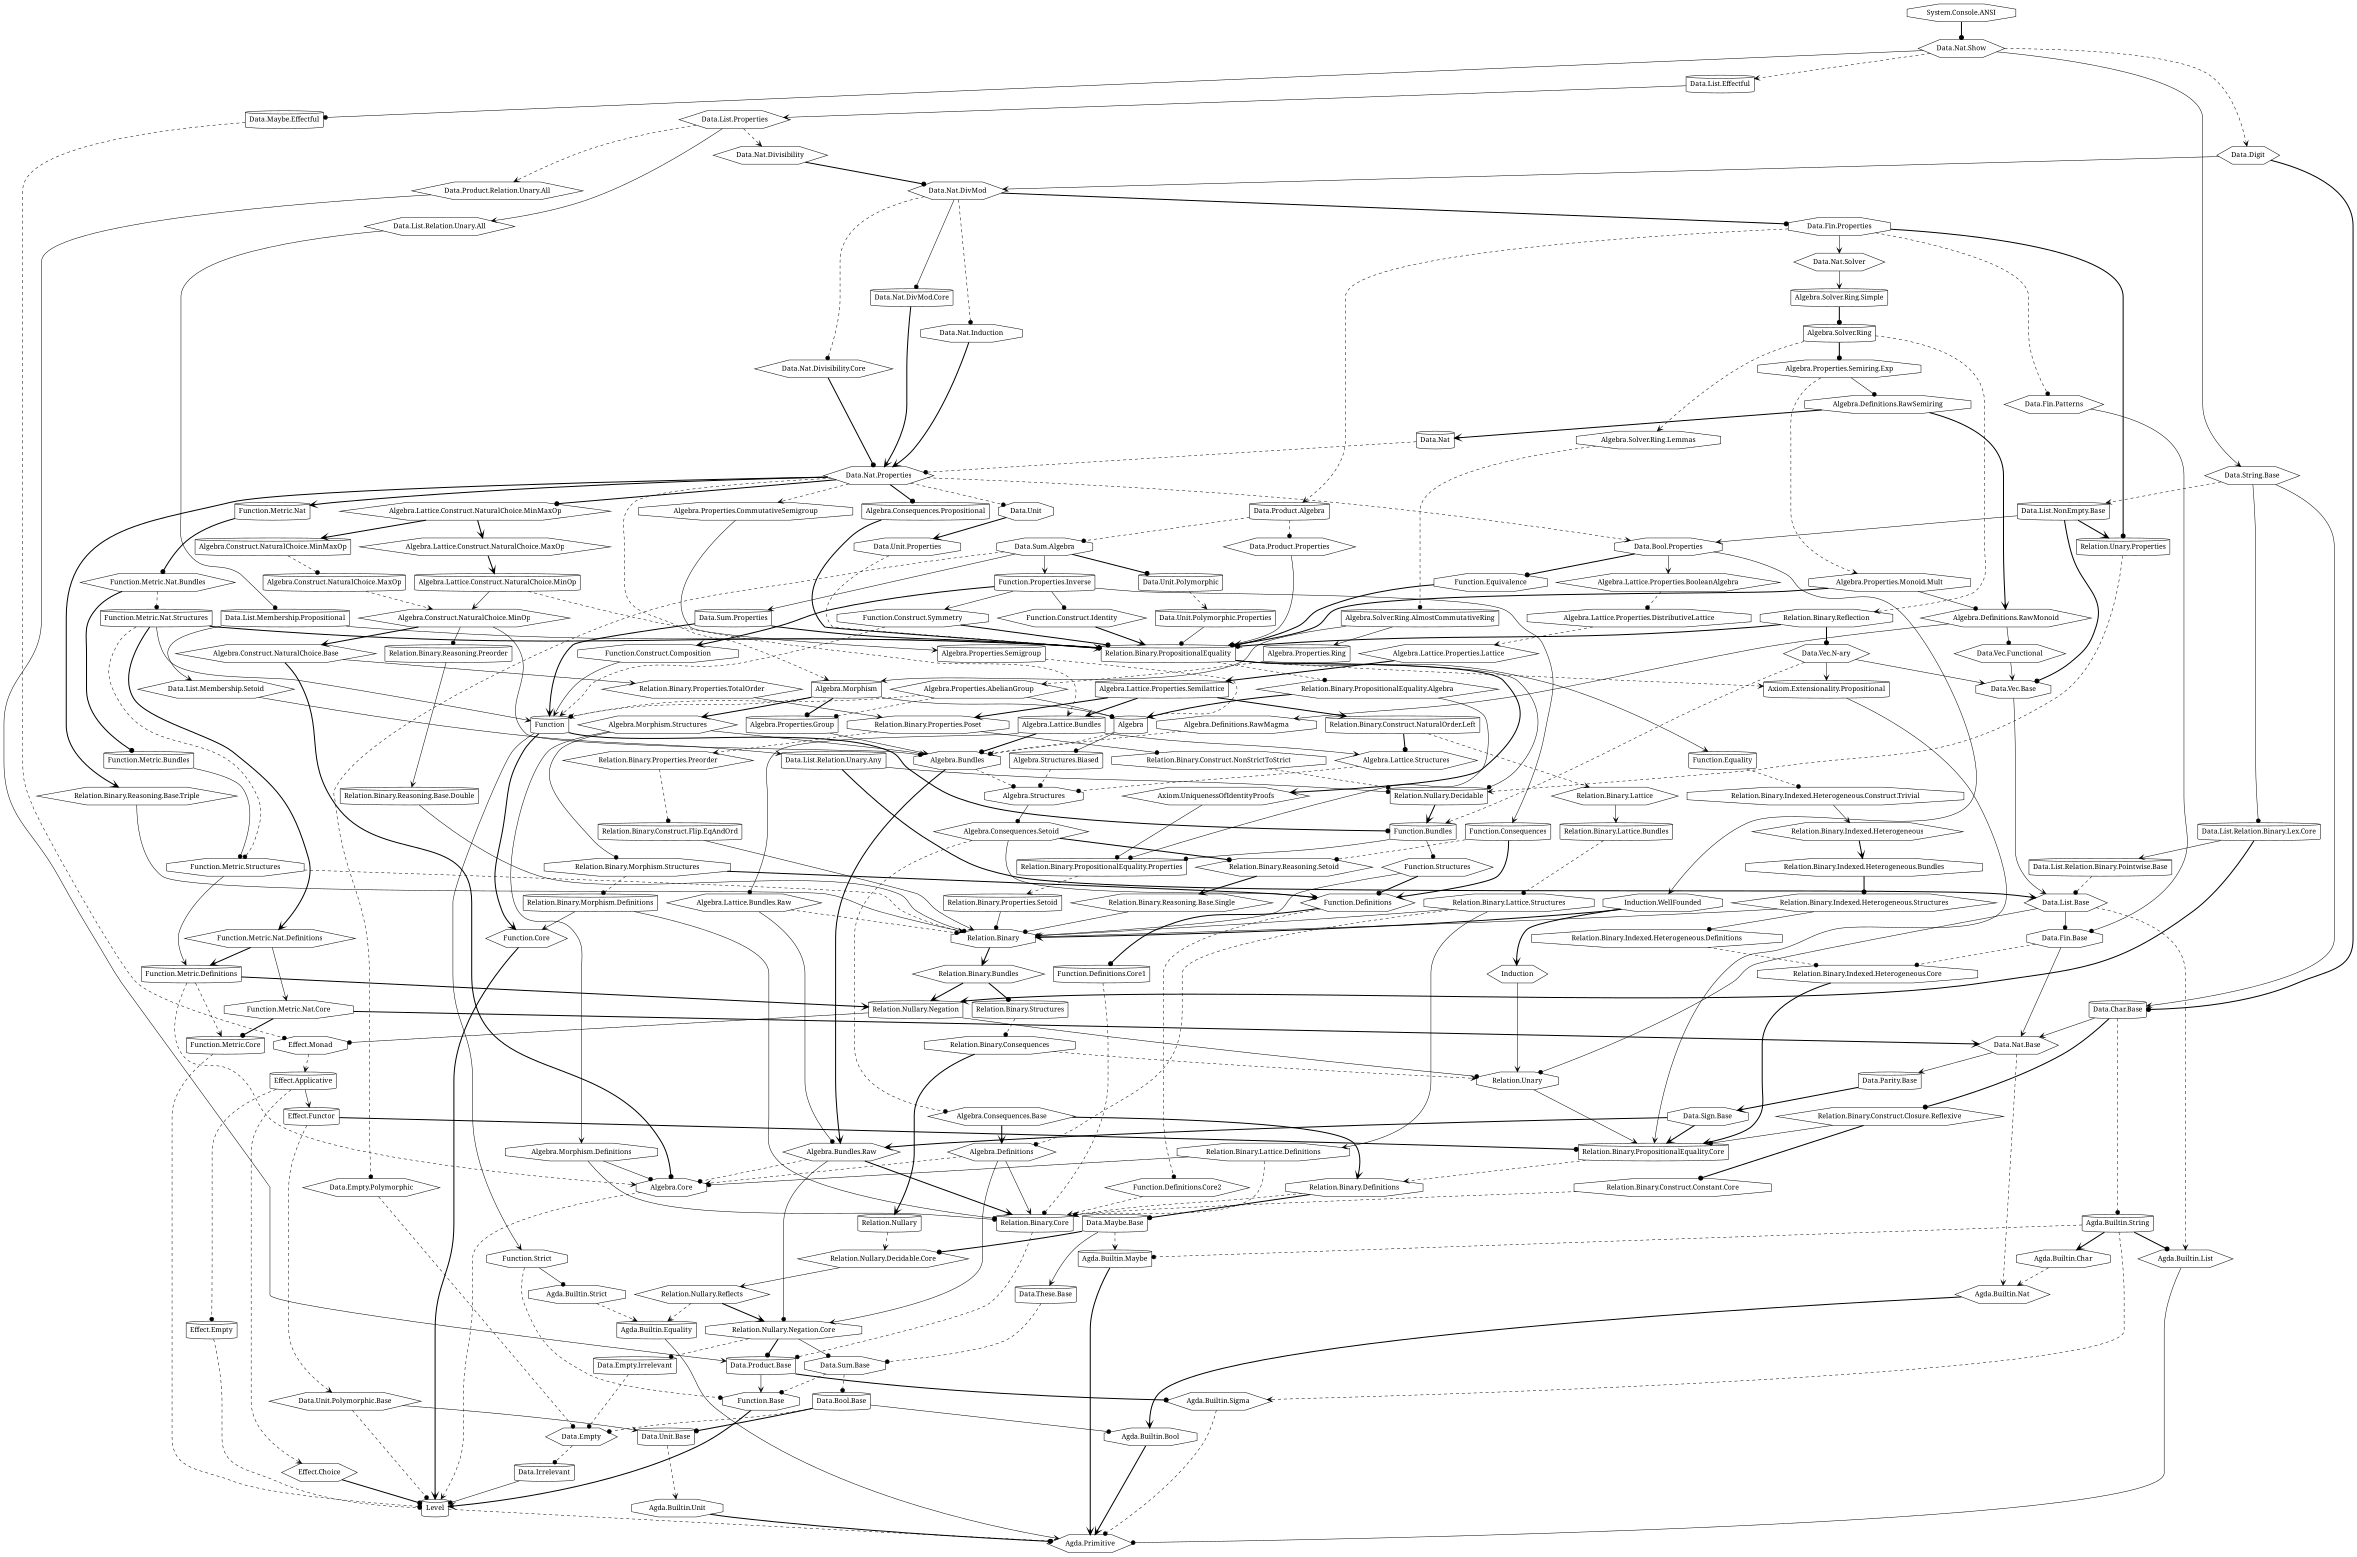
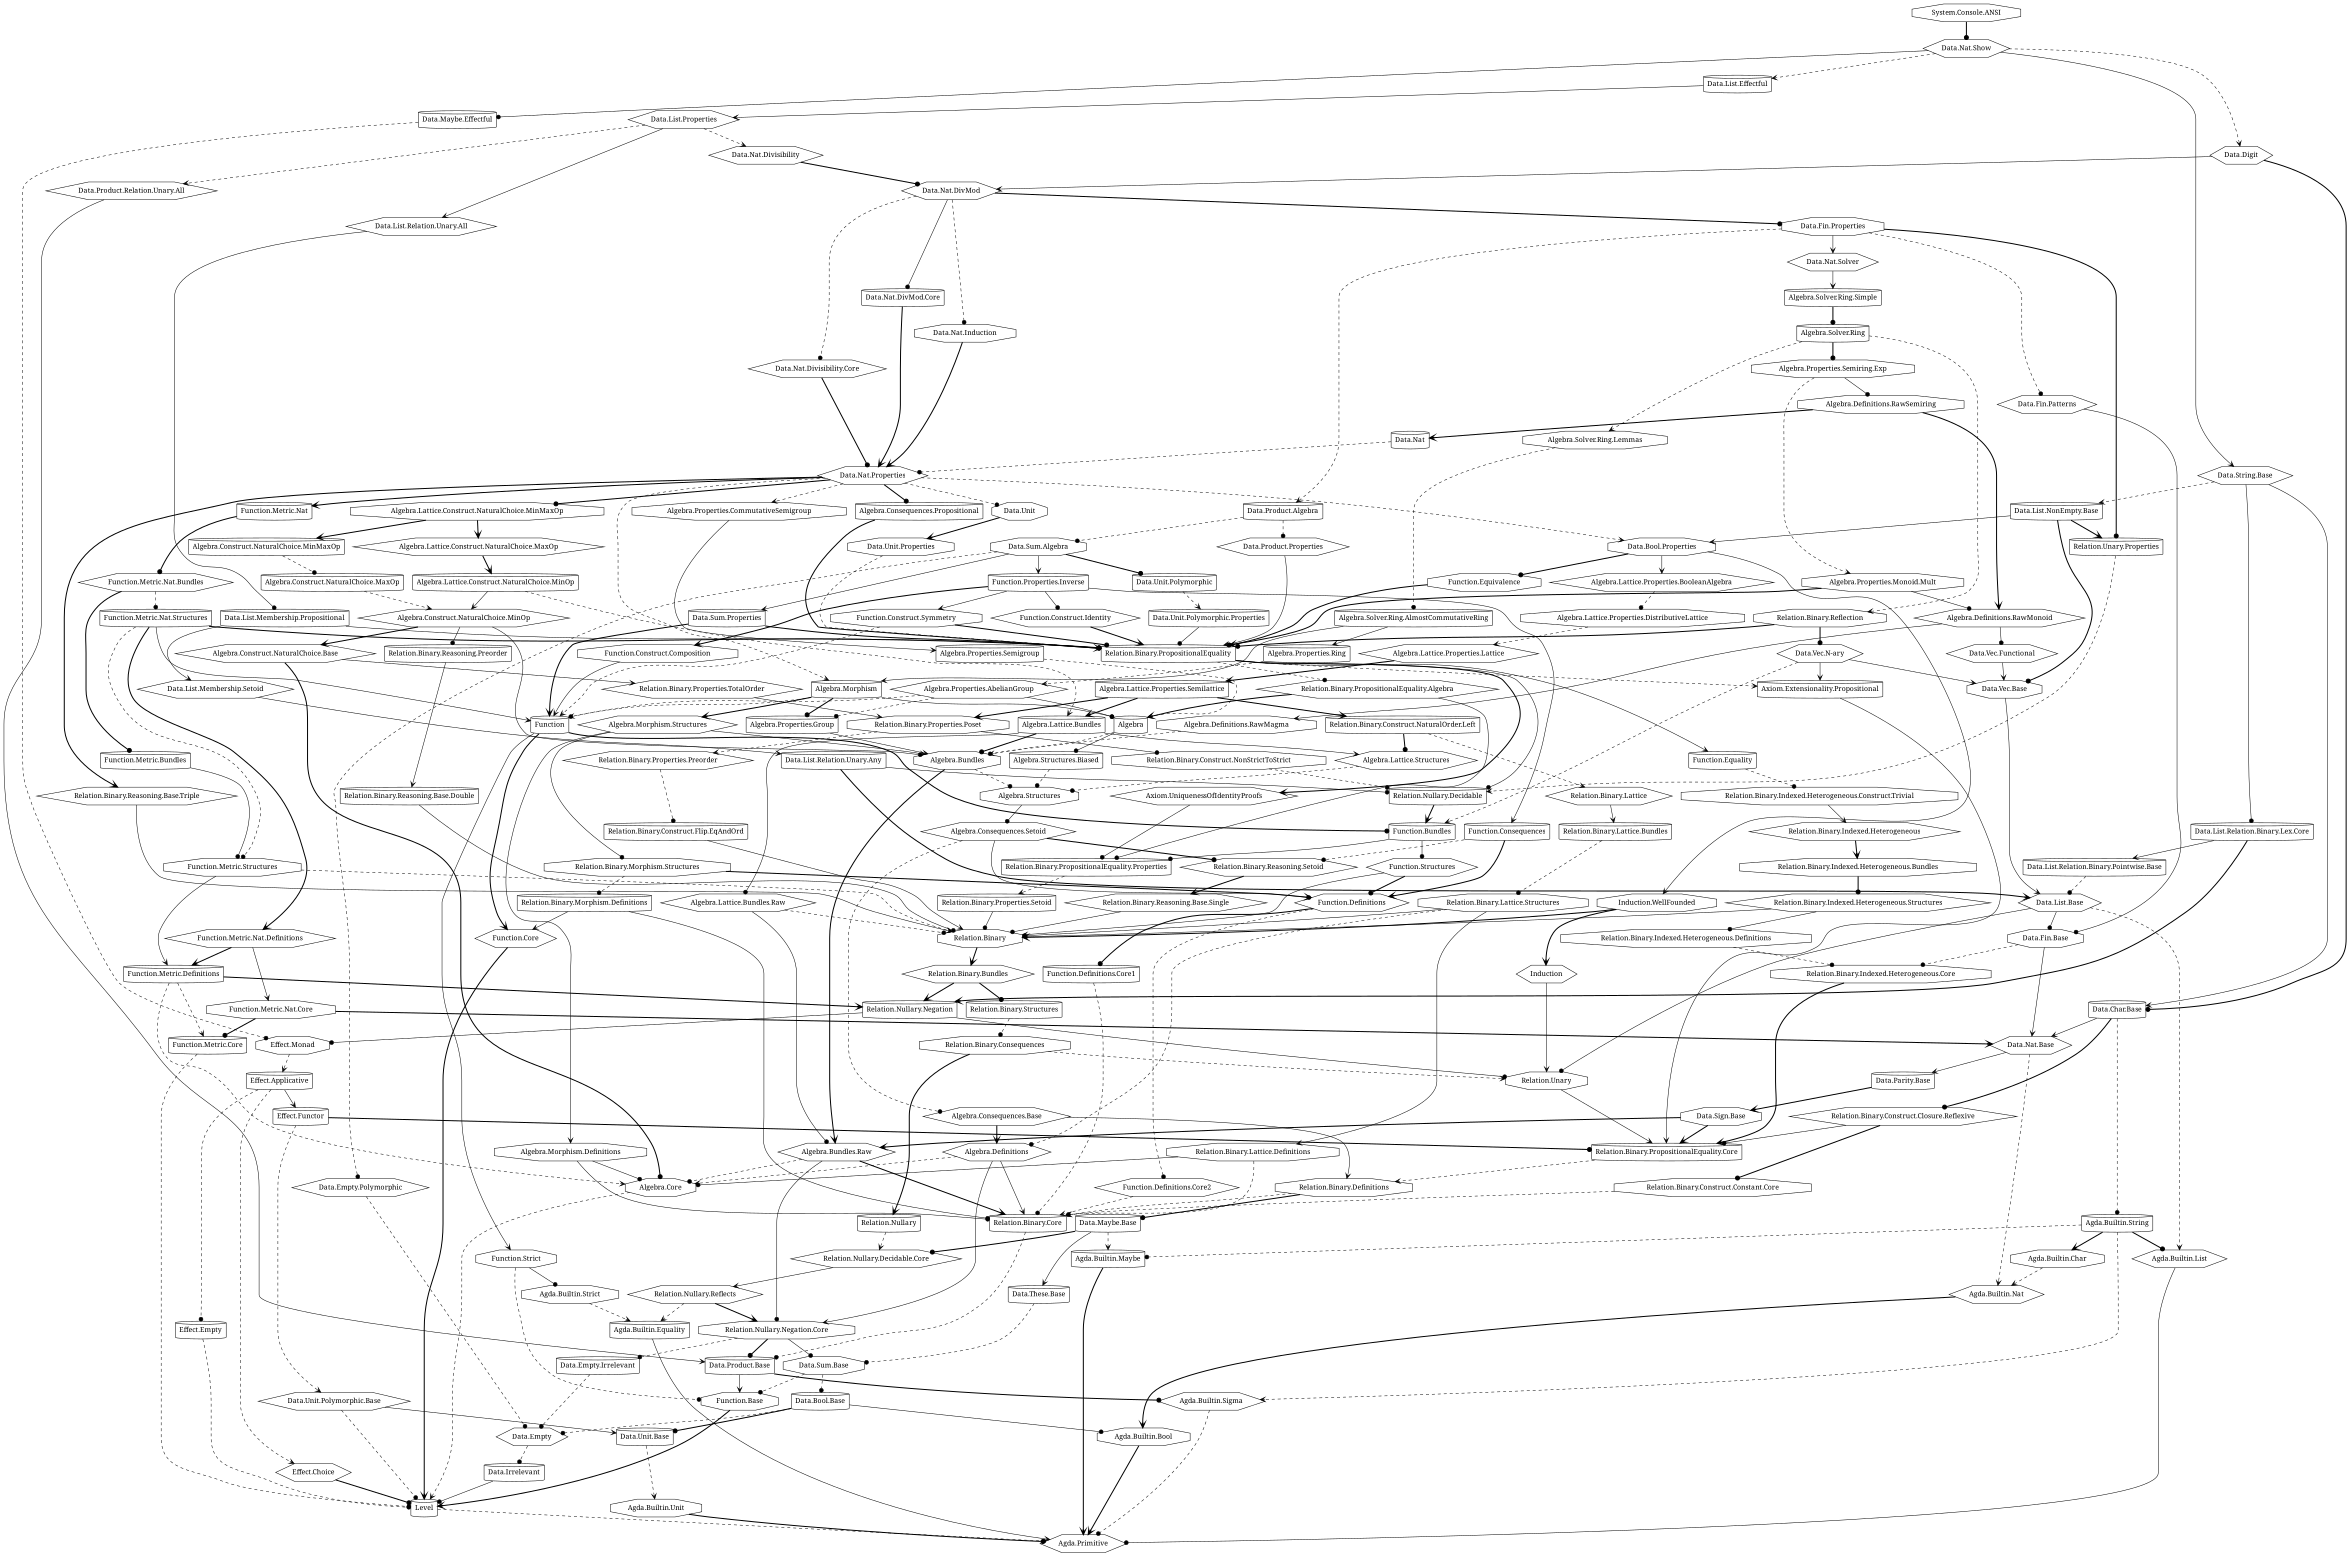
node "Algebra.Lattice.Construct.NaturalChoice.MinMaxOp": shape hexagon -> octagon
edge "Algebra.Consequences.Base" -> "Relation.Binary.Definitions": style bold -> solid
